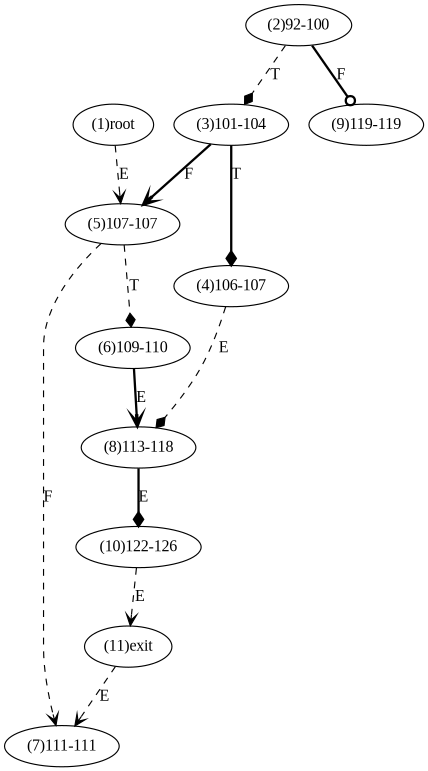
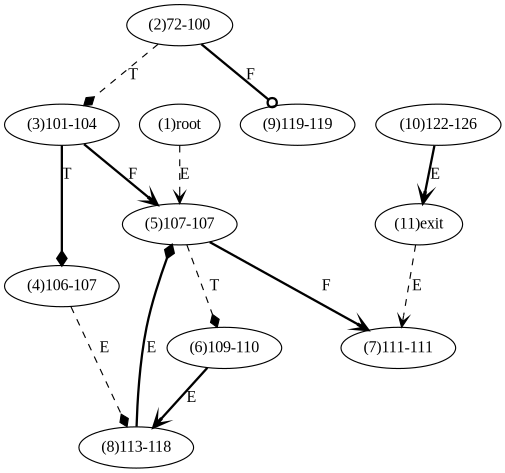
node "(2)92-100": label "(2)92-100" -> "(2)72-100"
edge "(5)107-107" -> "(7)111-111": style dashed -> bold
edge "(8)113-118" -> "(10)122-126": now "(8)113-118" -> "(5)107-107"
edge "(10)122-126" -> "(11)exit": style dashed -> bold
